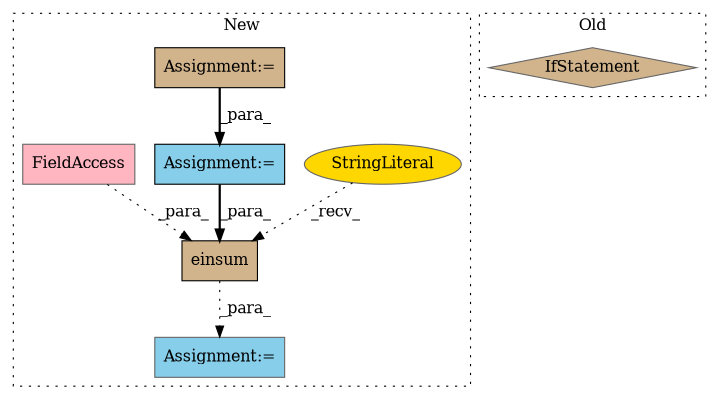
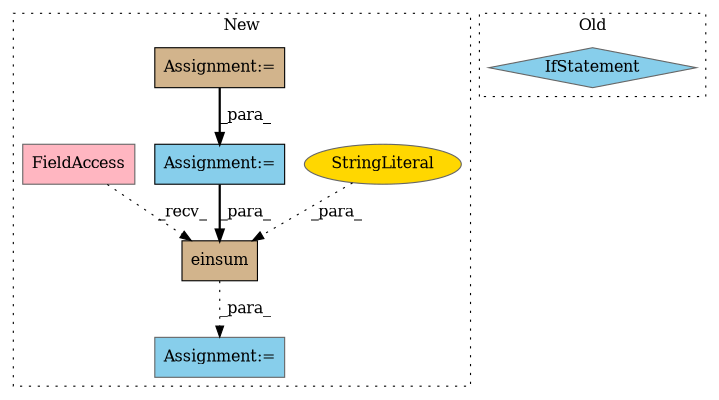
node "IfStatement": fillcolor tan -> skyblue
edge "FieldAccess" -> "einsum": label "_para_" -> "_recv_"
edge "StringLiteral" -> "einsum": label "_recv_" -> "_para_"
